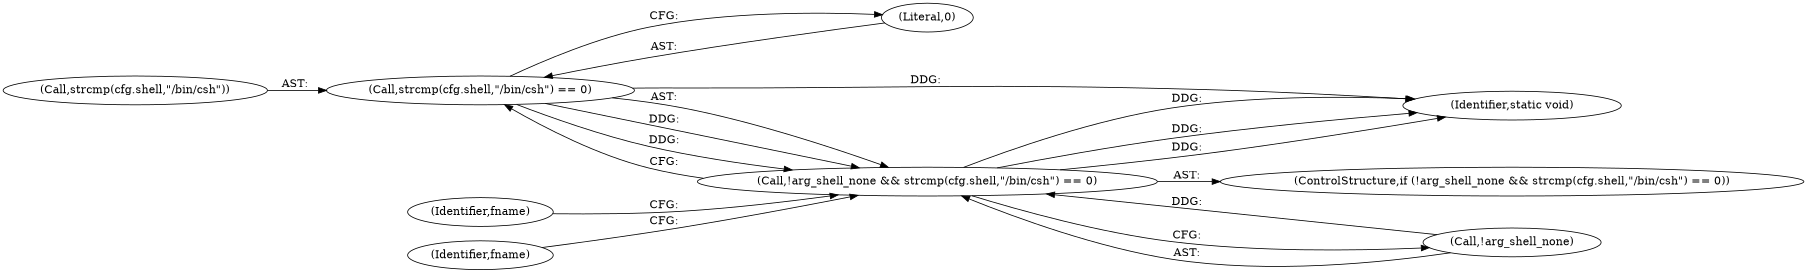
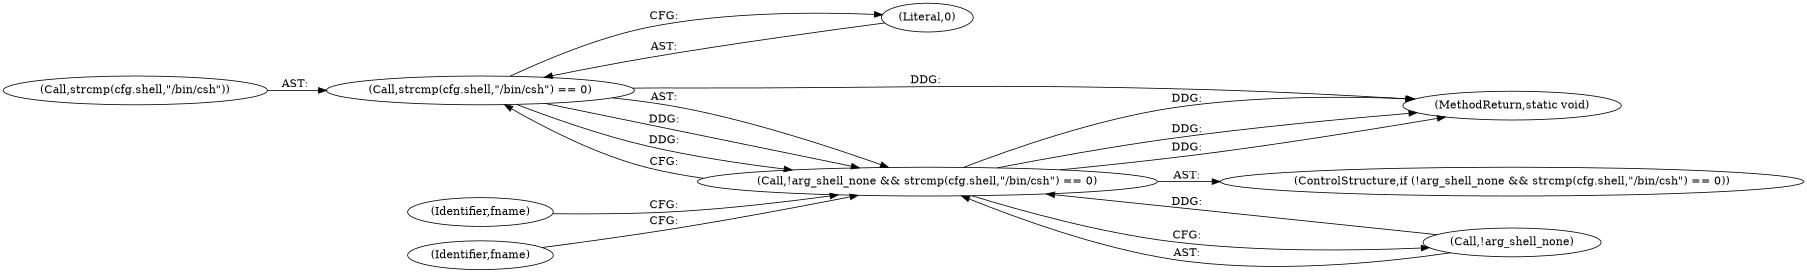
node "(Identifier,static void)": label "(Identifier,static void)" -> "(MethodReturn,static void)"
